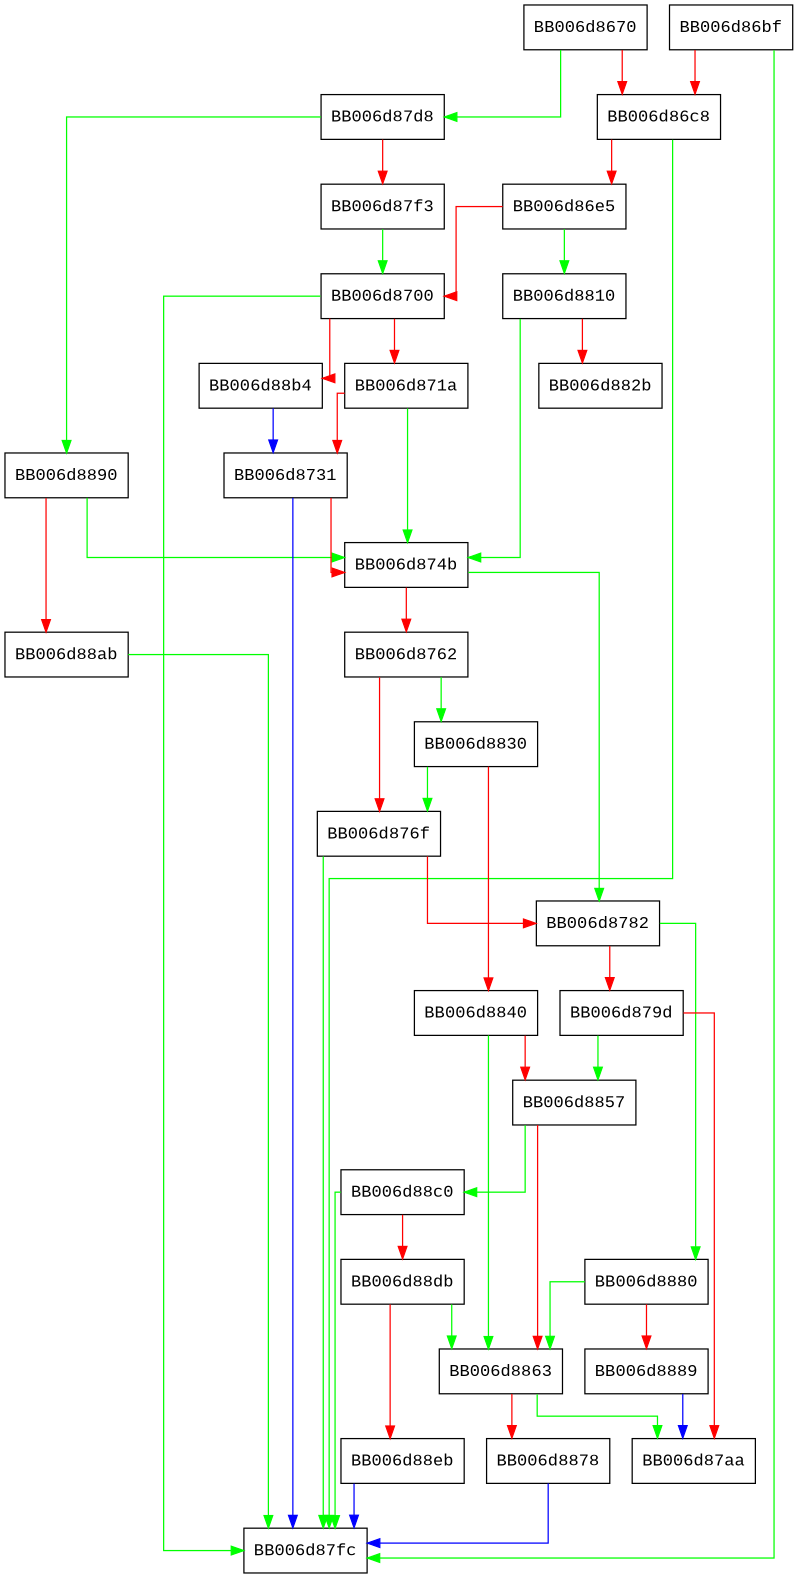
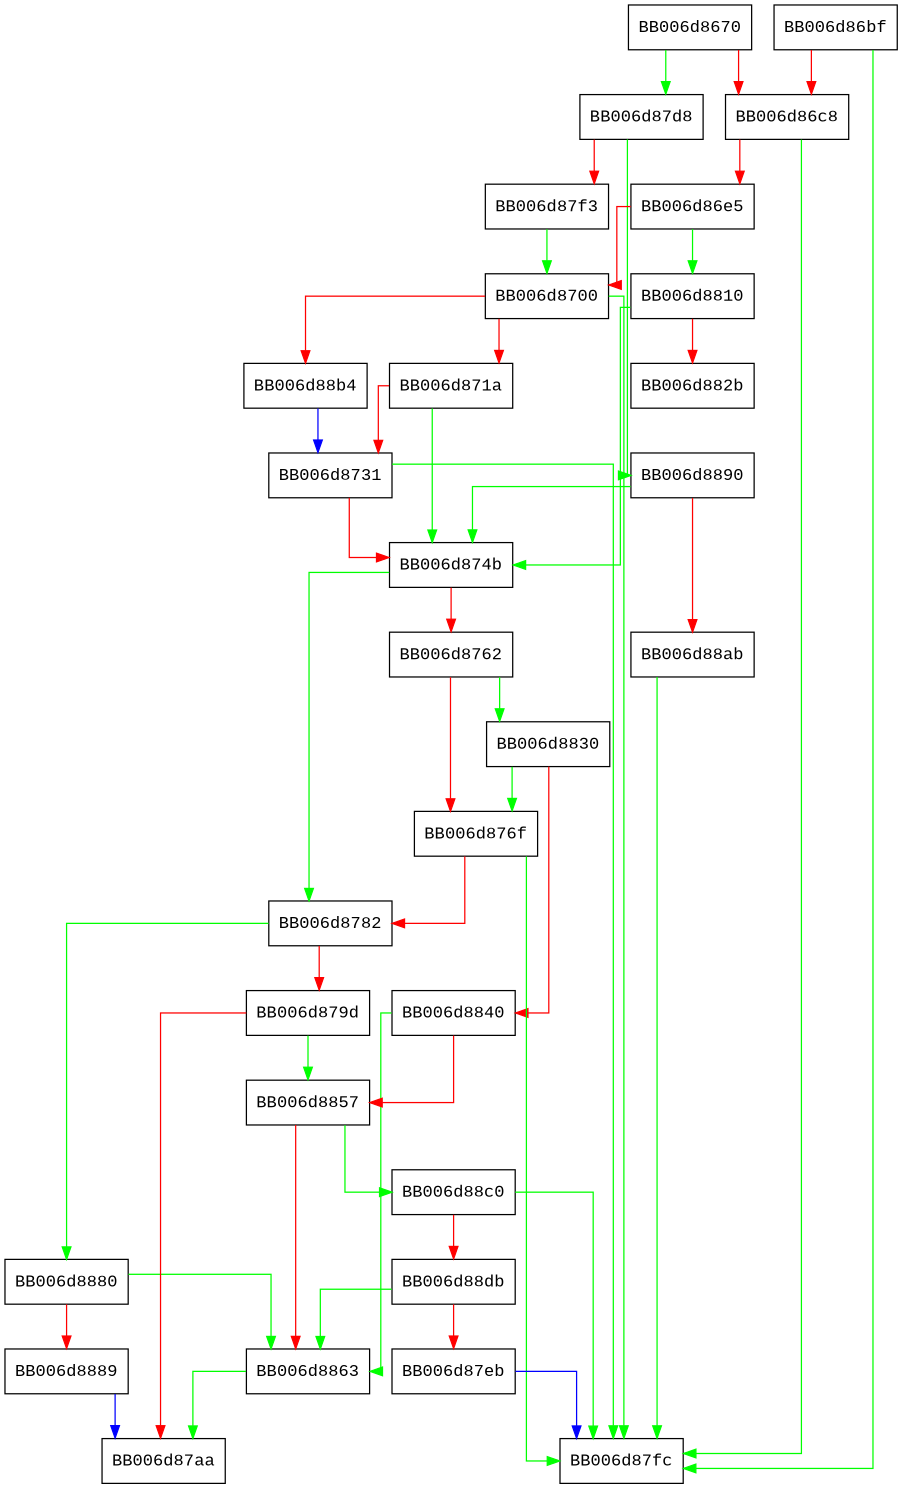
edge "BB006d8731" -> "BB006d87fc": color blue -> green
node "BB006d88eb": label "BB006d88eb" -> "BB006d87eb"
node "BB006d8878": removed
